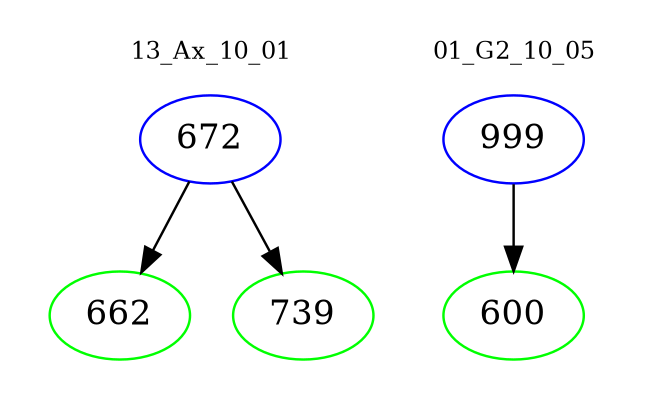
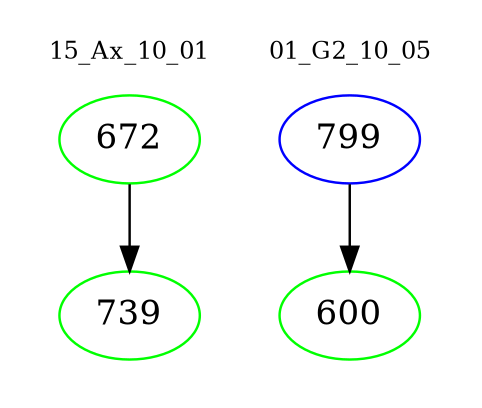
cluster "13_Ax_10_01": label "13_Ax_10_01" -> "15_Ax_10_01"
node "672": color blue -> green
node "999": label "999" -> "799"
node "662": removed
